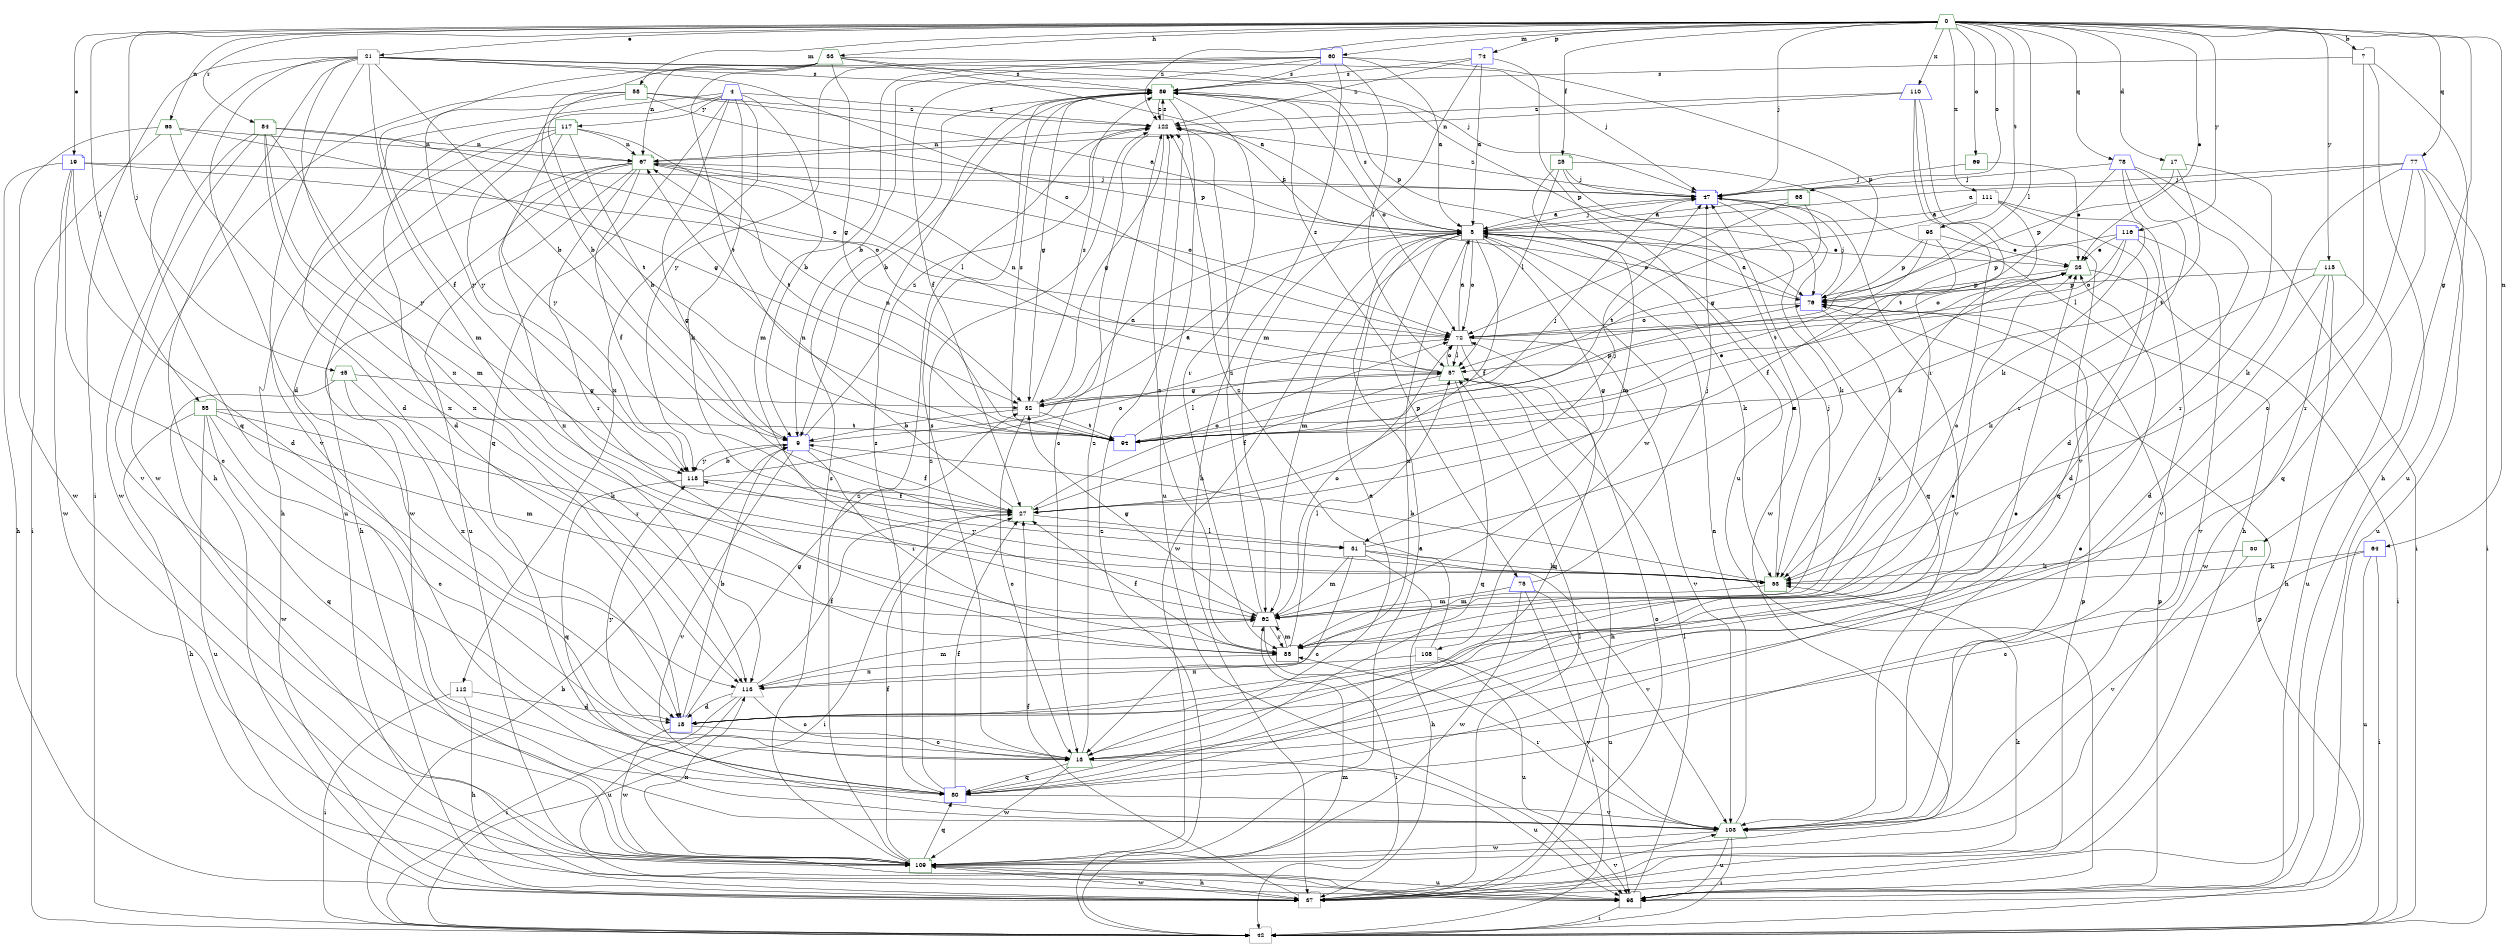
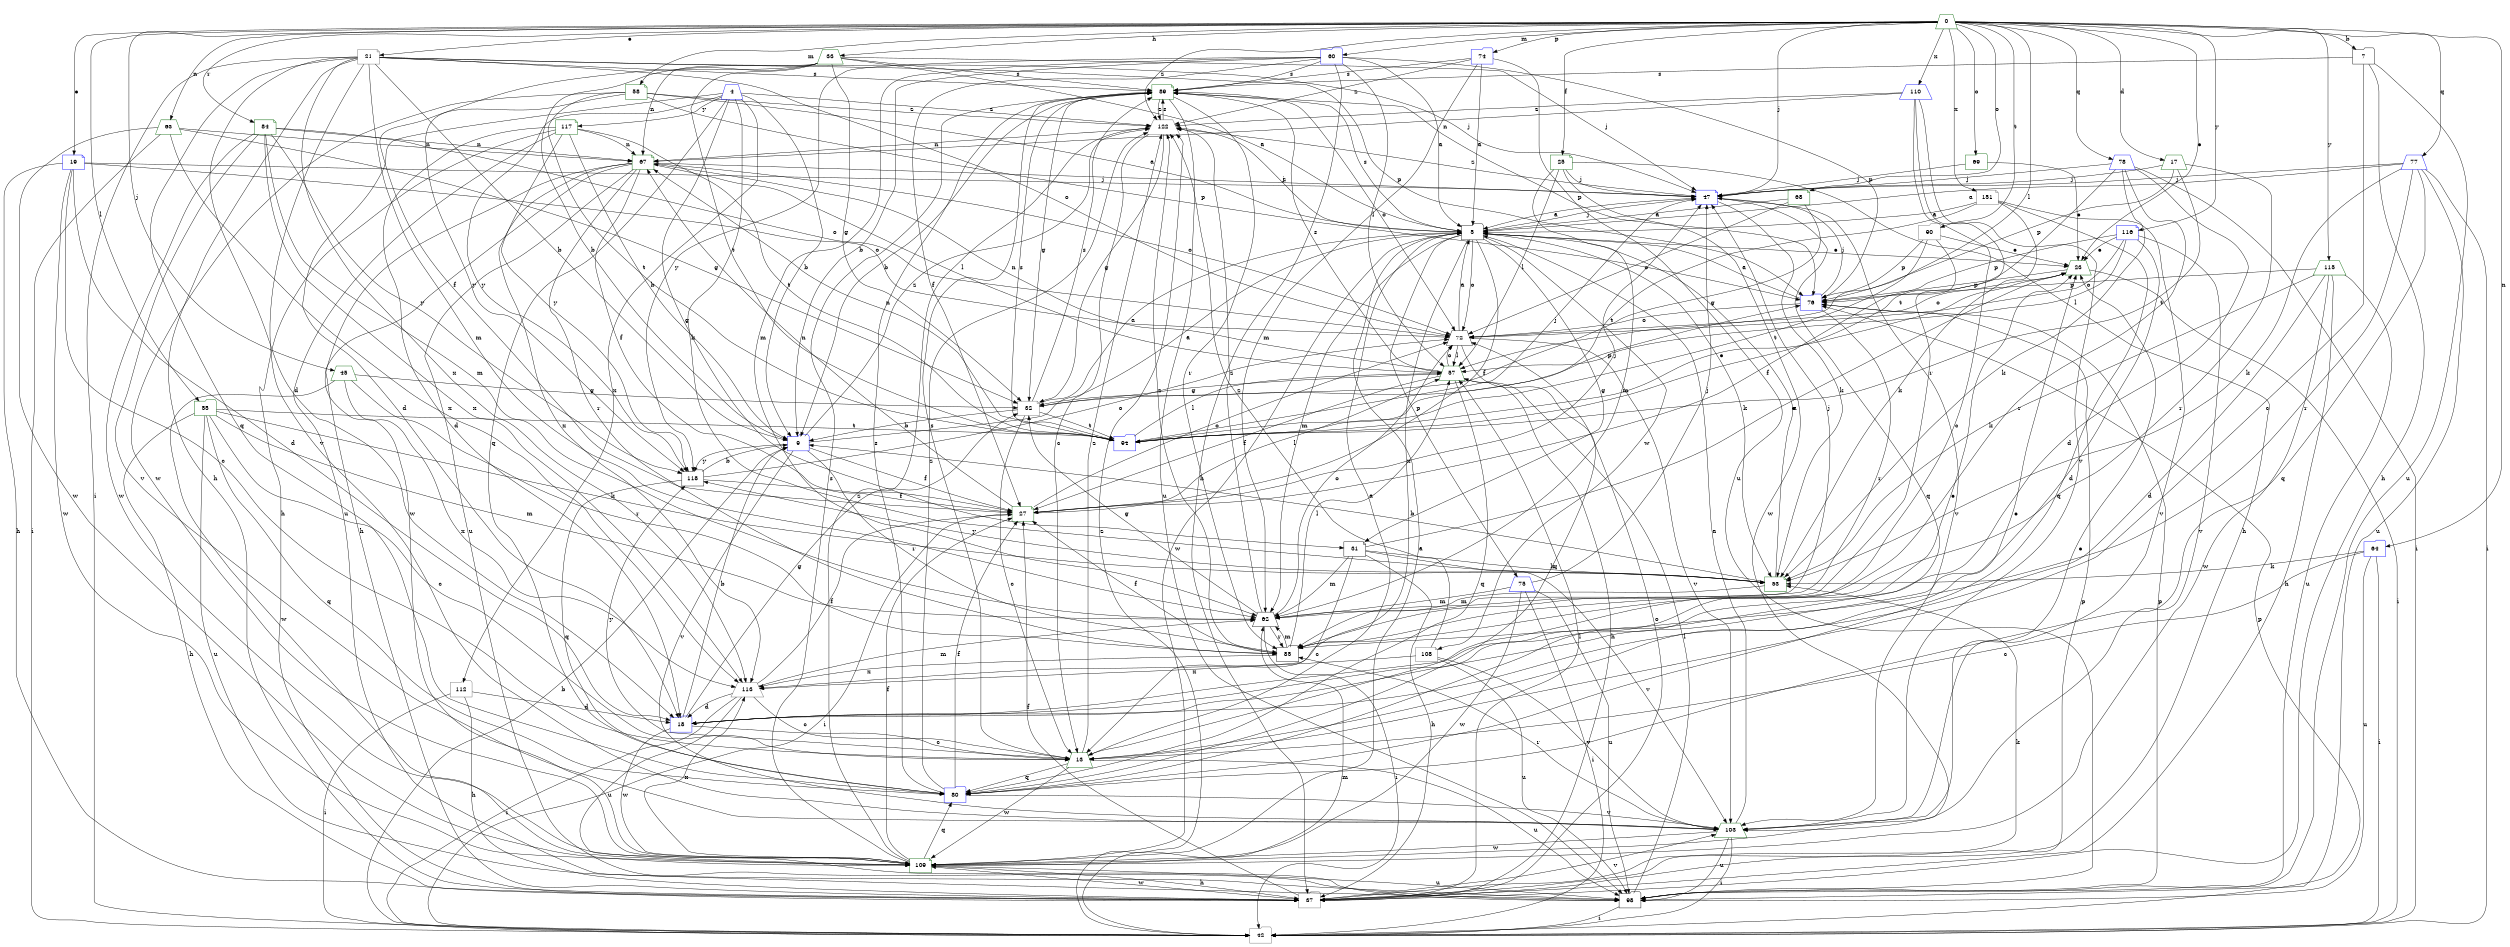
edge "17" -> "47": added, label "j"
node "111": label "111" -> "151"
node "93": label "93" -> "90"
edge "27" -> "31": now "27" -> "57"
node "30": removed
